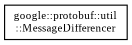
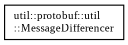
node "google::protobuf::util ::MessageDifferencer": label "google::protobuf::util ::MessageDifferencer" -> "util::protobuf::util ::MessageDifferencer"
